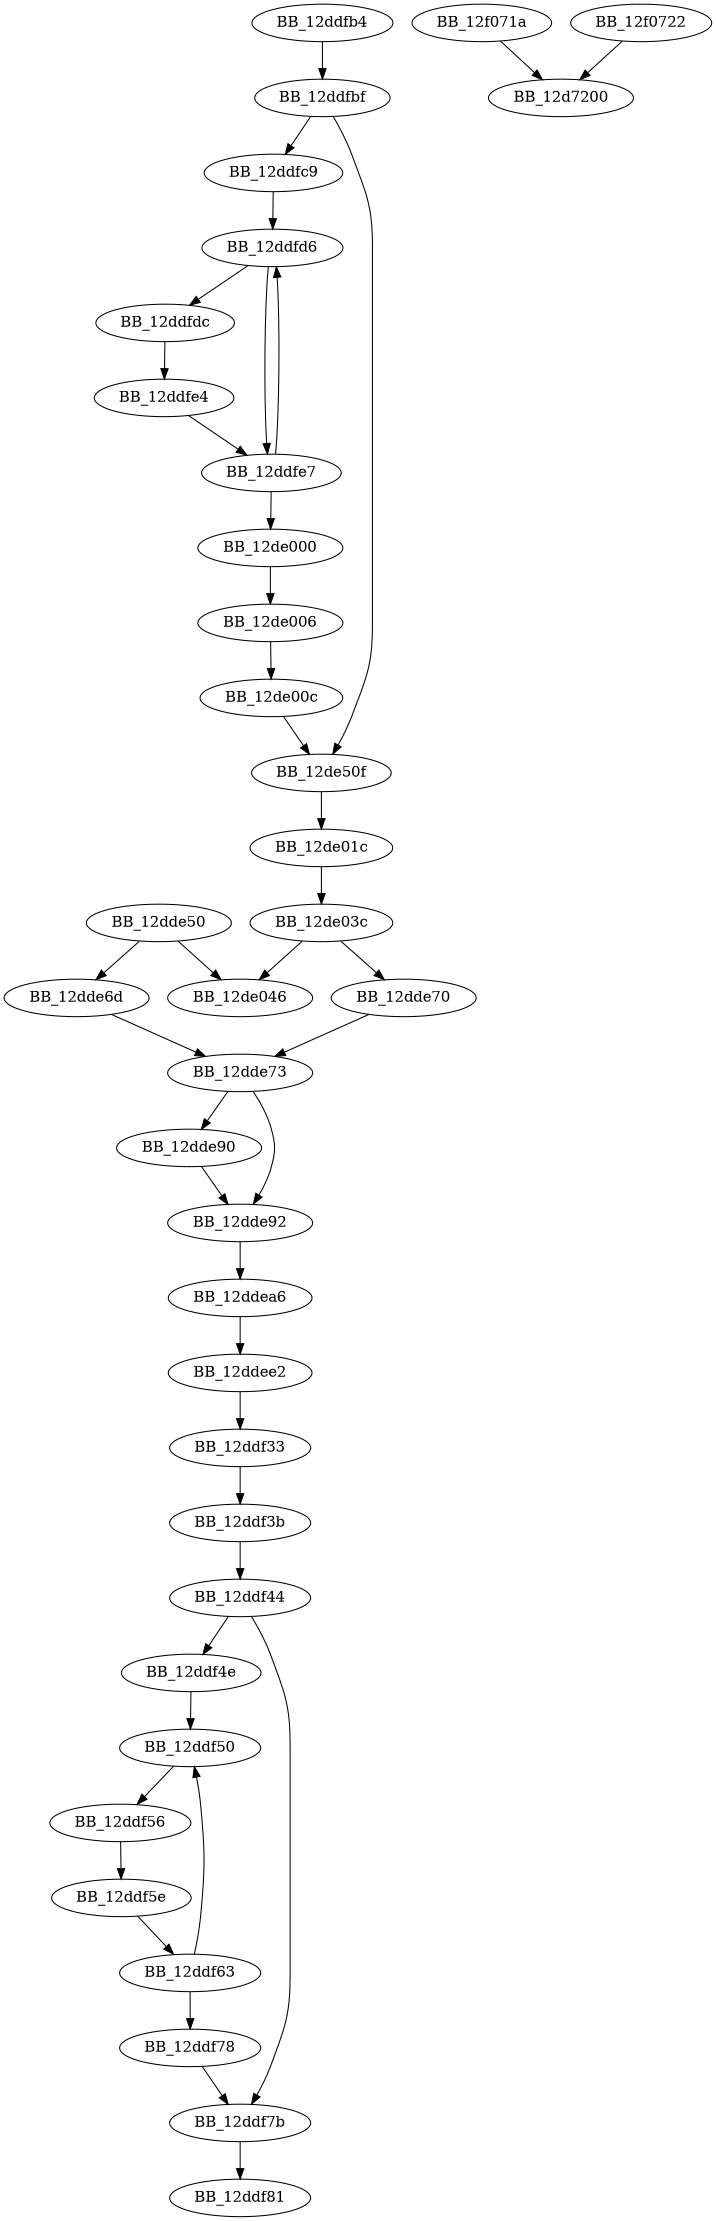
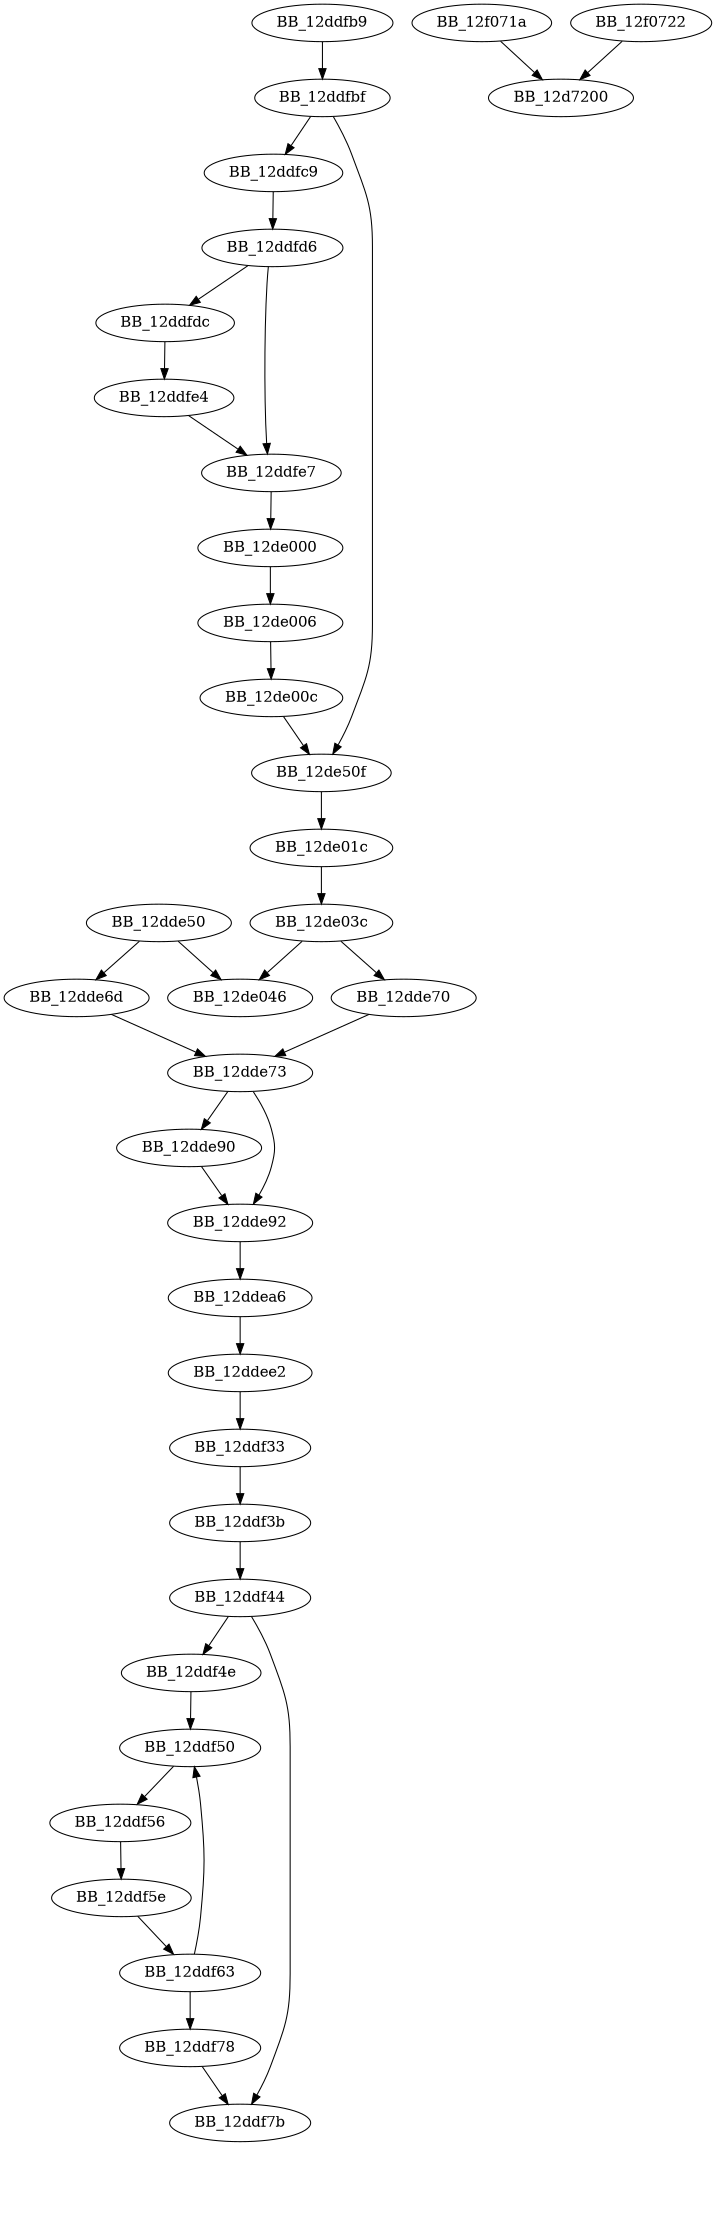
node "BB_12ddfb4": label "BB_12ddfb4" -> "BB_12ddfb9"
edge "BB_12ddfe7" -> "BB_12ddfd6": removed
node "BB_12ddf81": removed
